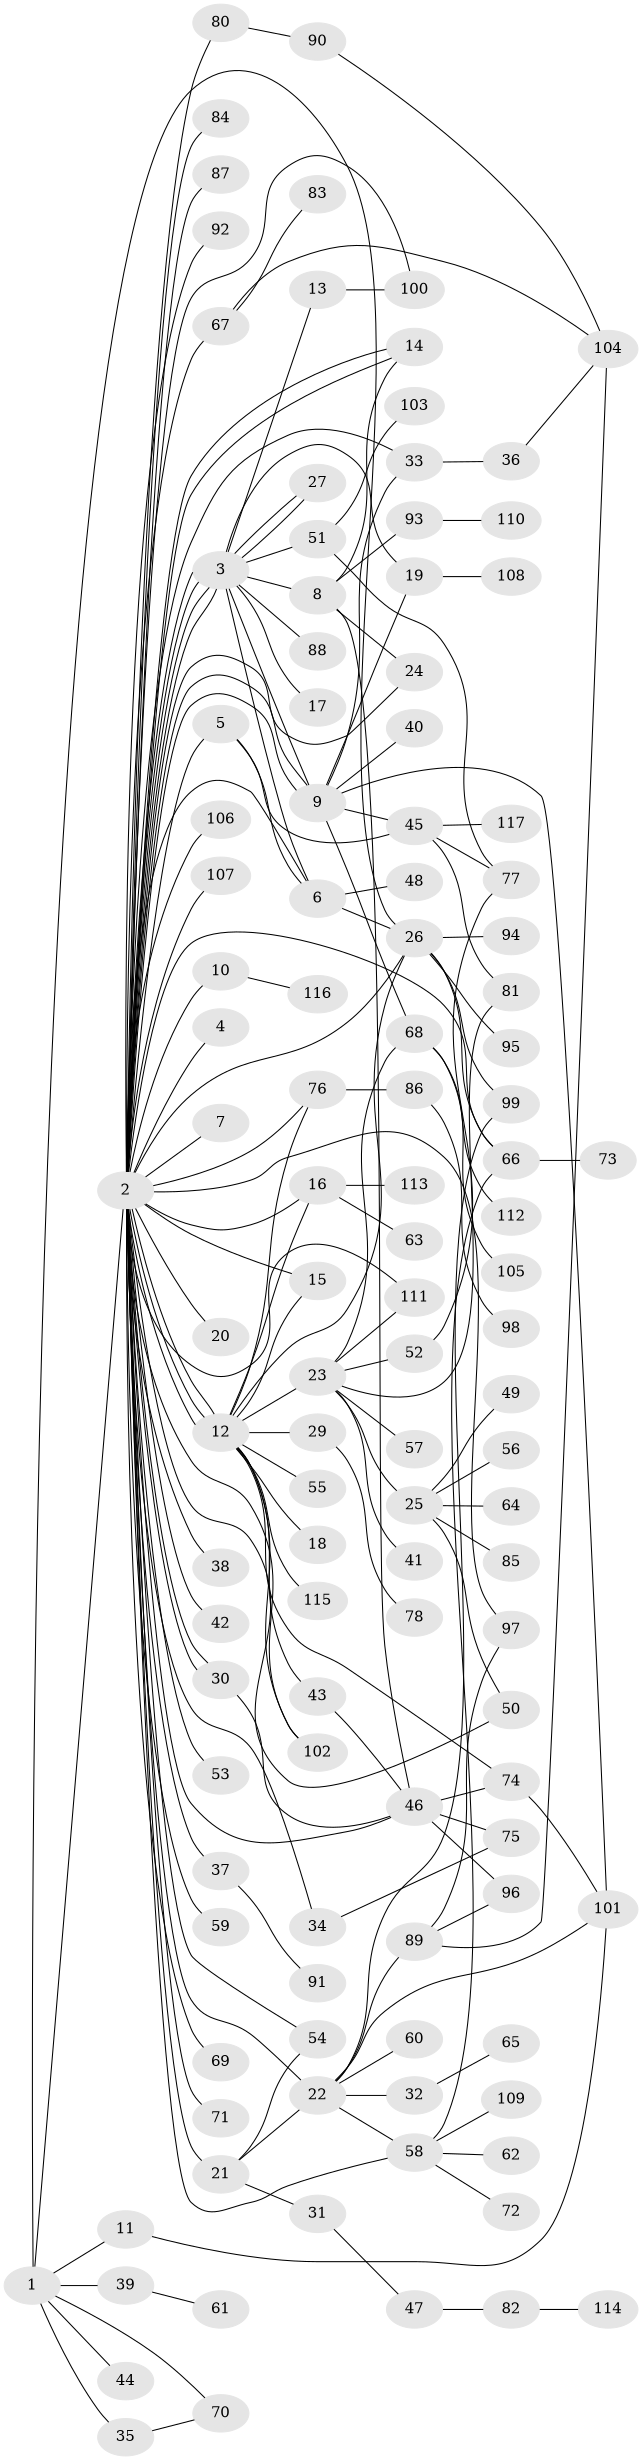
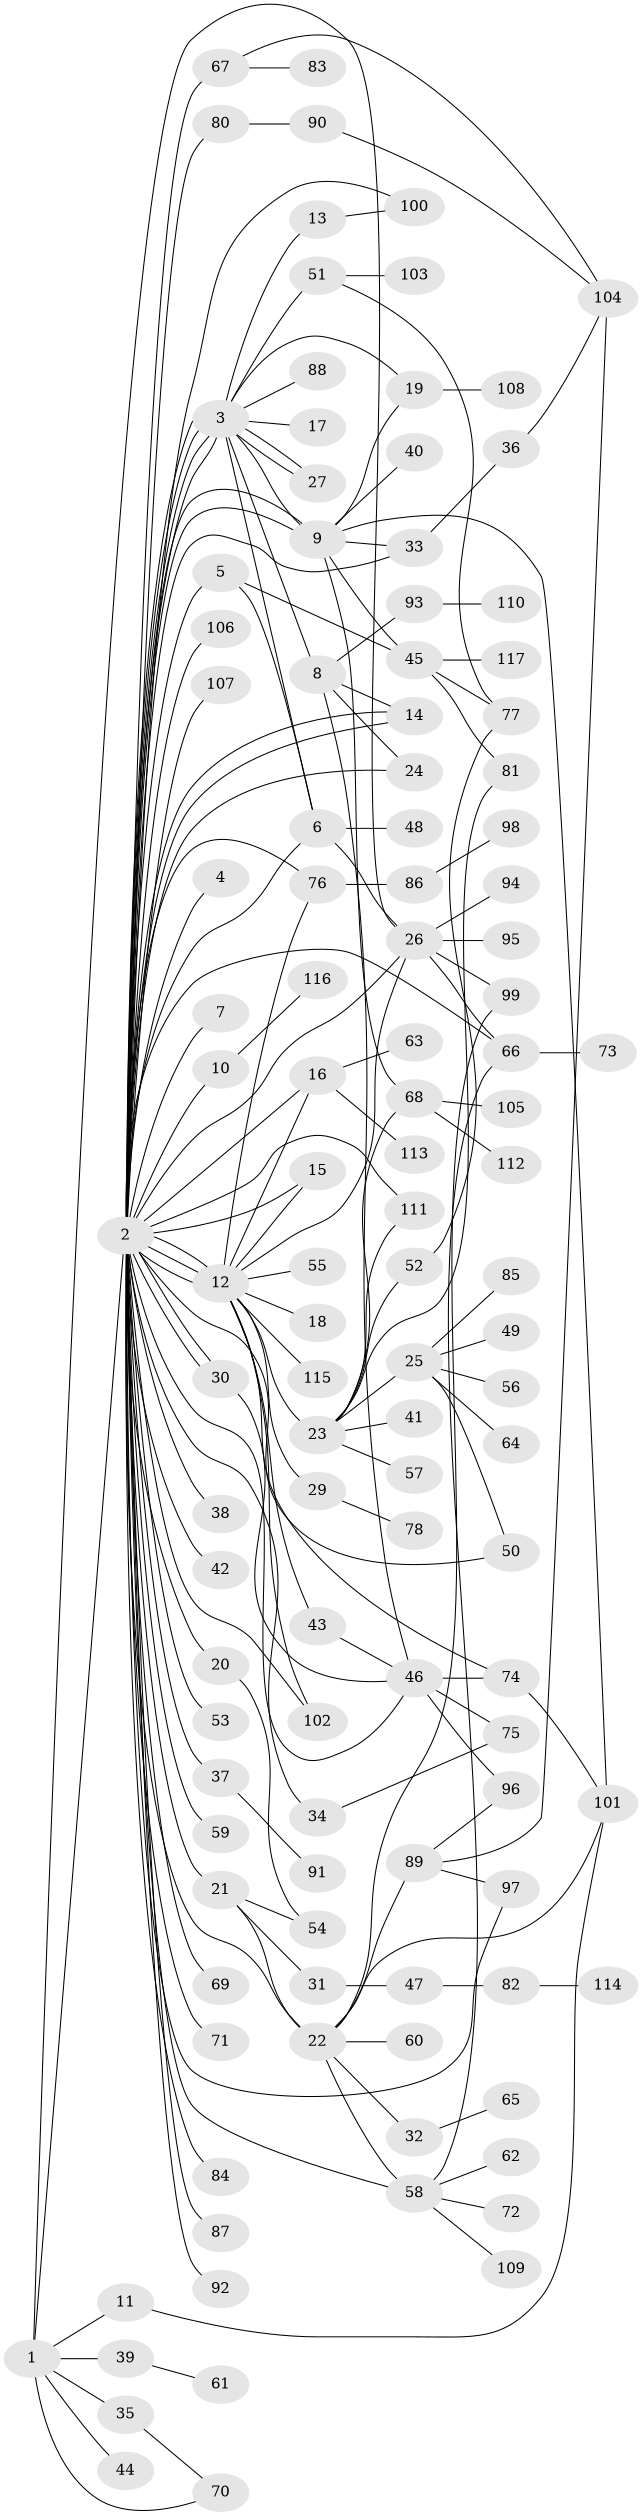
edge "2" -- "54": now "20" -- "54"
